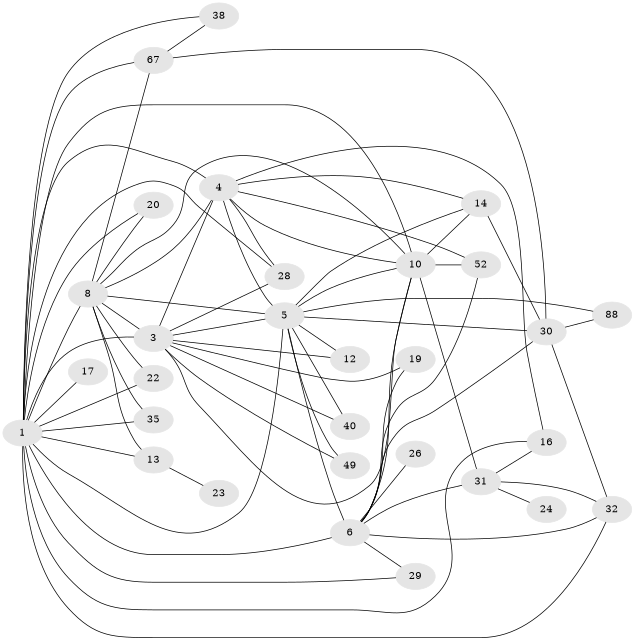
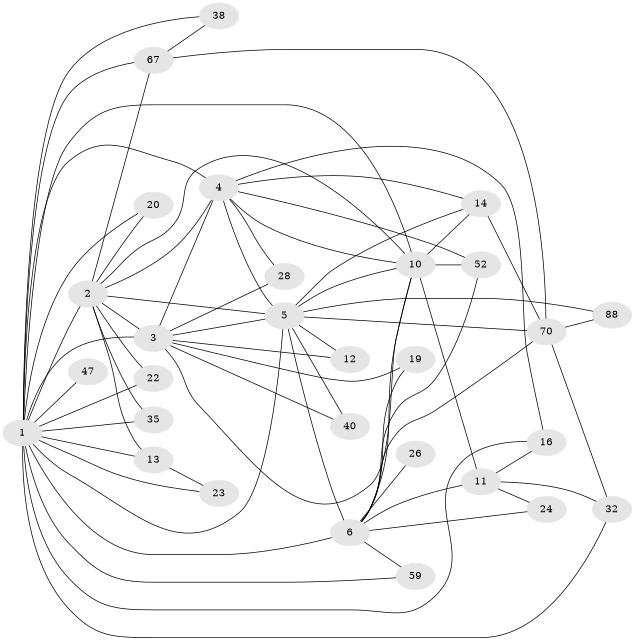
edge "28" -- "1": now "23" -- "1"
node "8": label "8" -> "2"
node "30": label "30" -> "70"
node "17": label "17" -> "47"
node "49": removed
node "31": label "31" -> "11"
edge "32" -- "6": now "24" -- "6"
node "29": label "29" -> "59"
